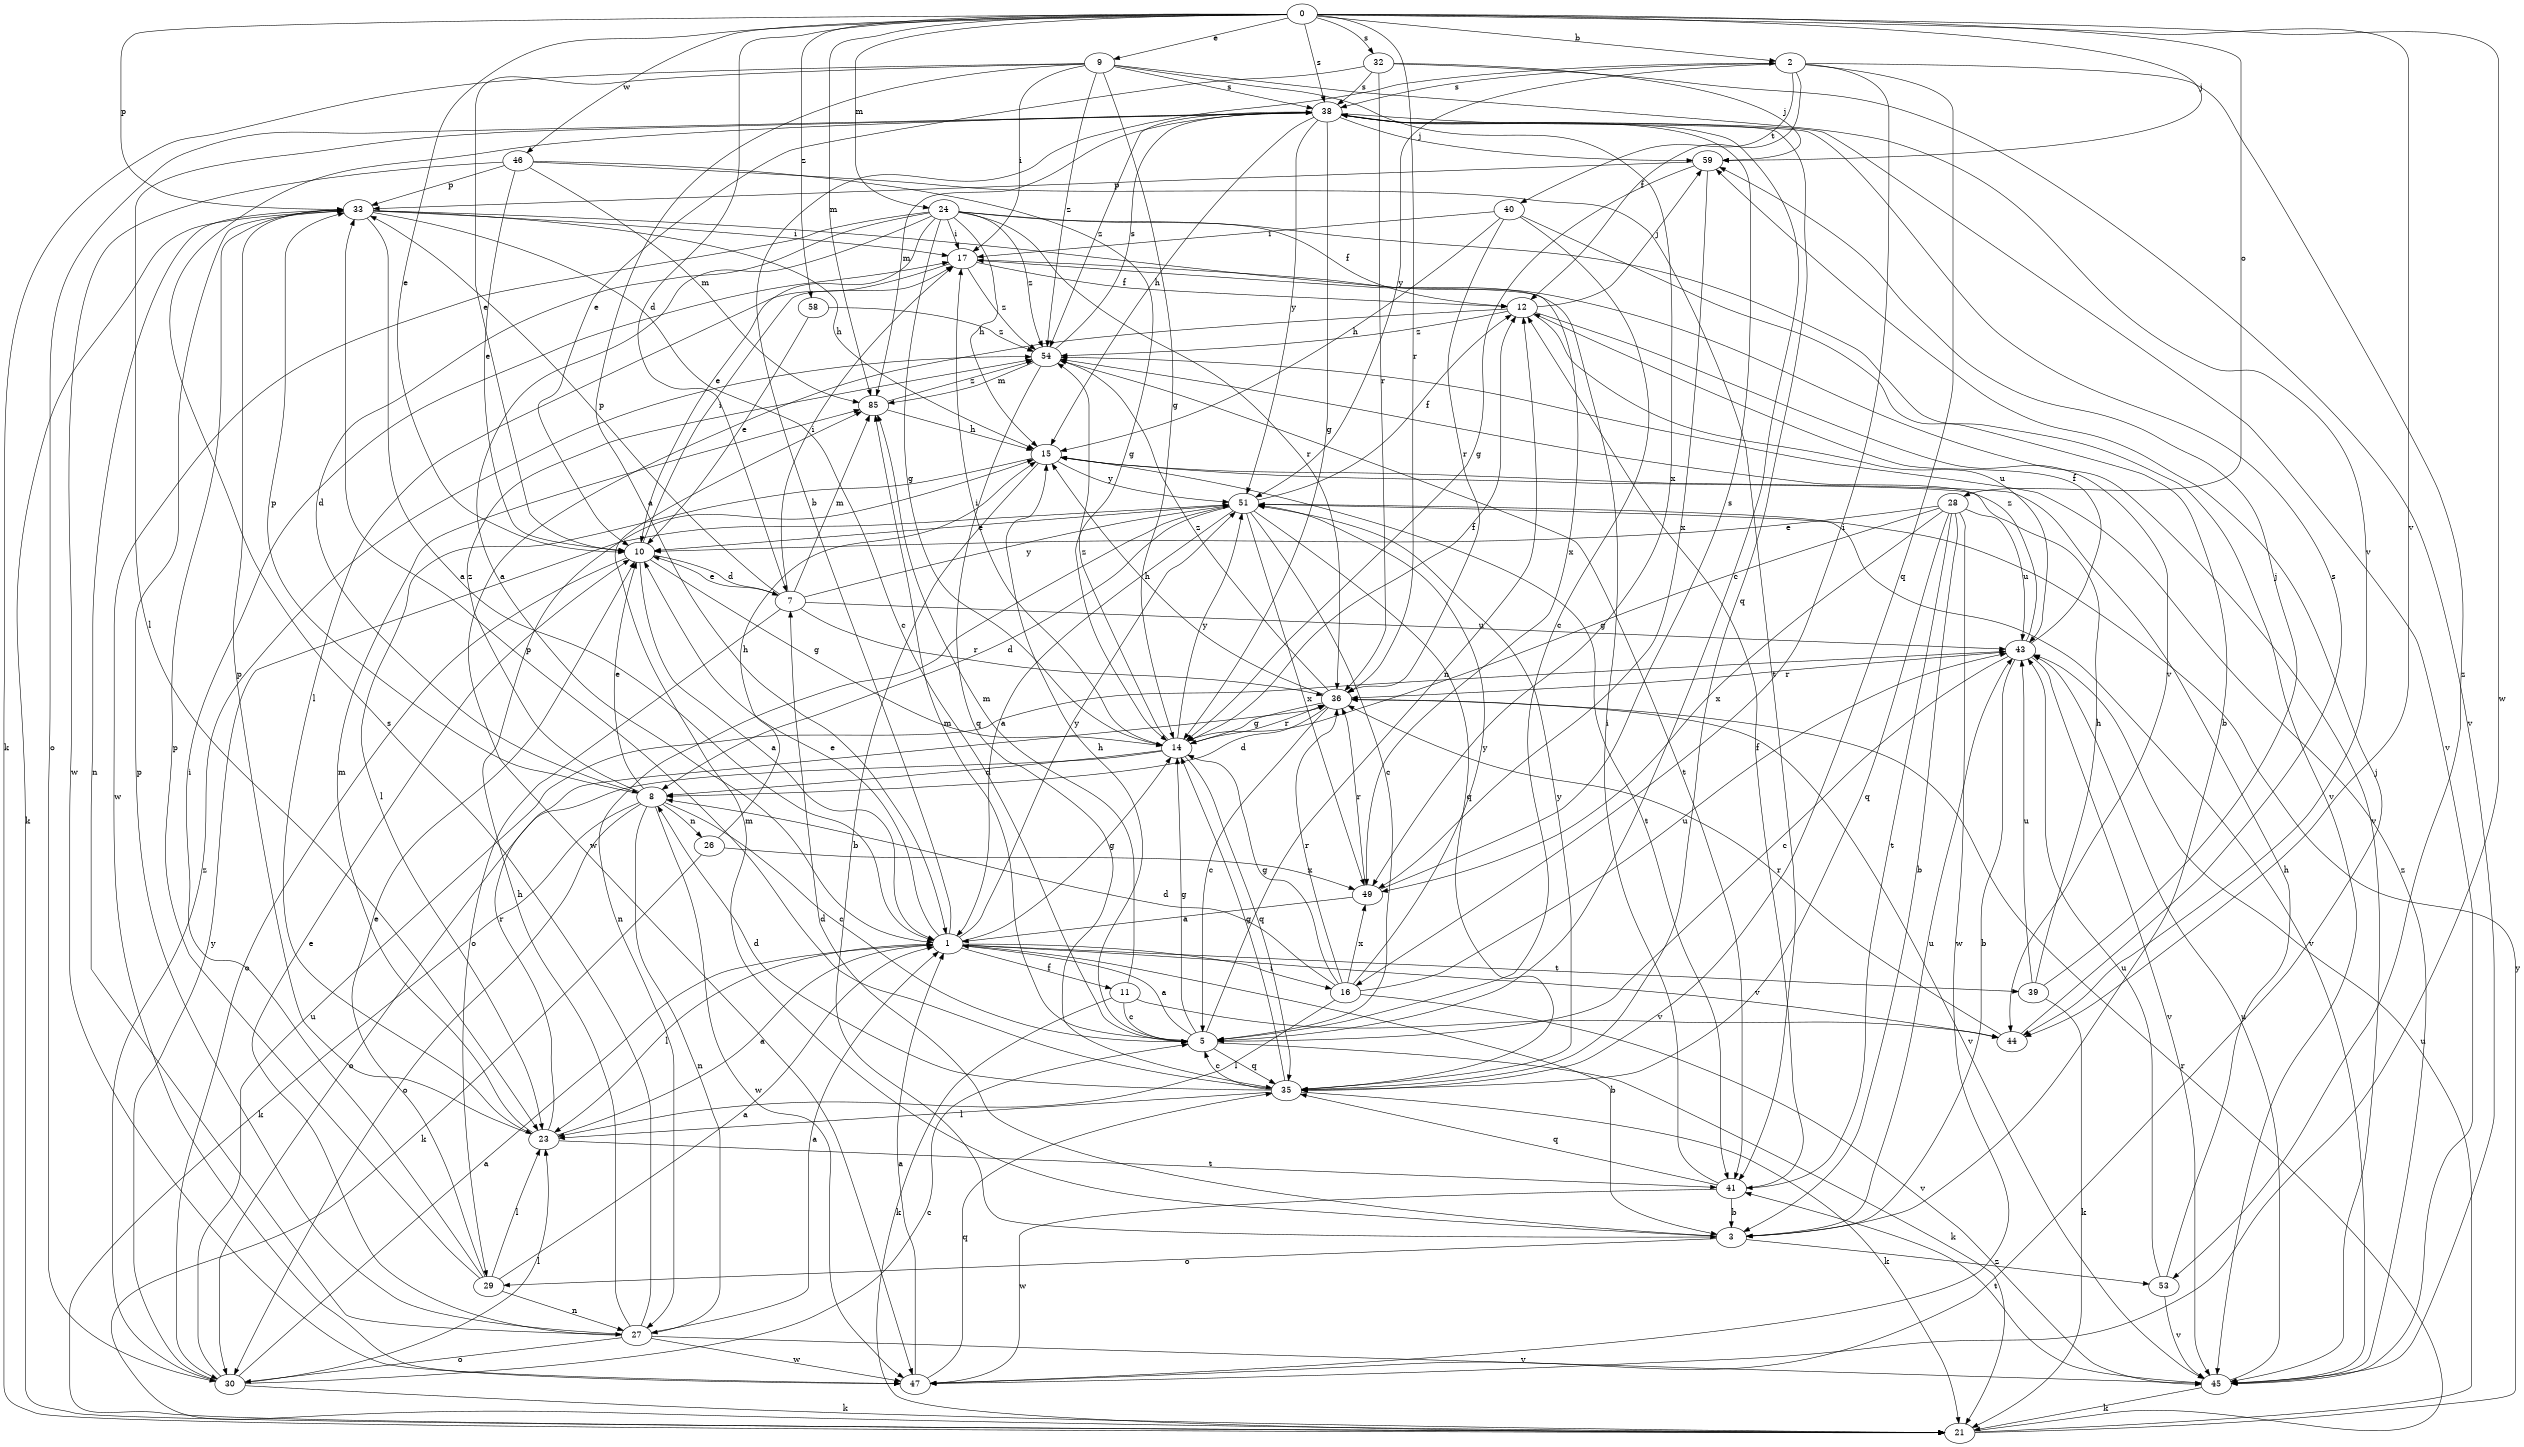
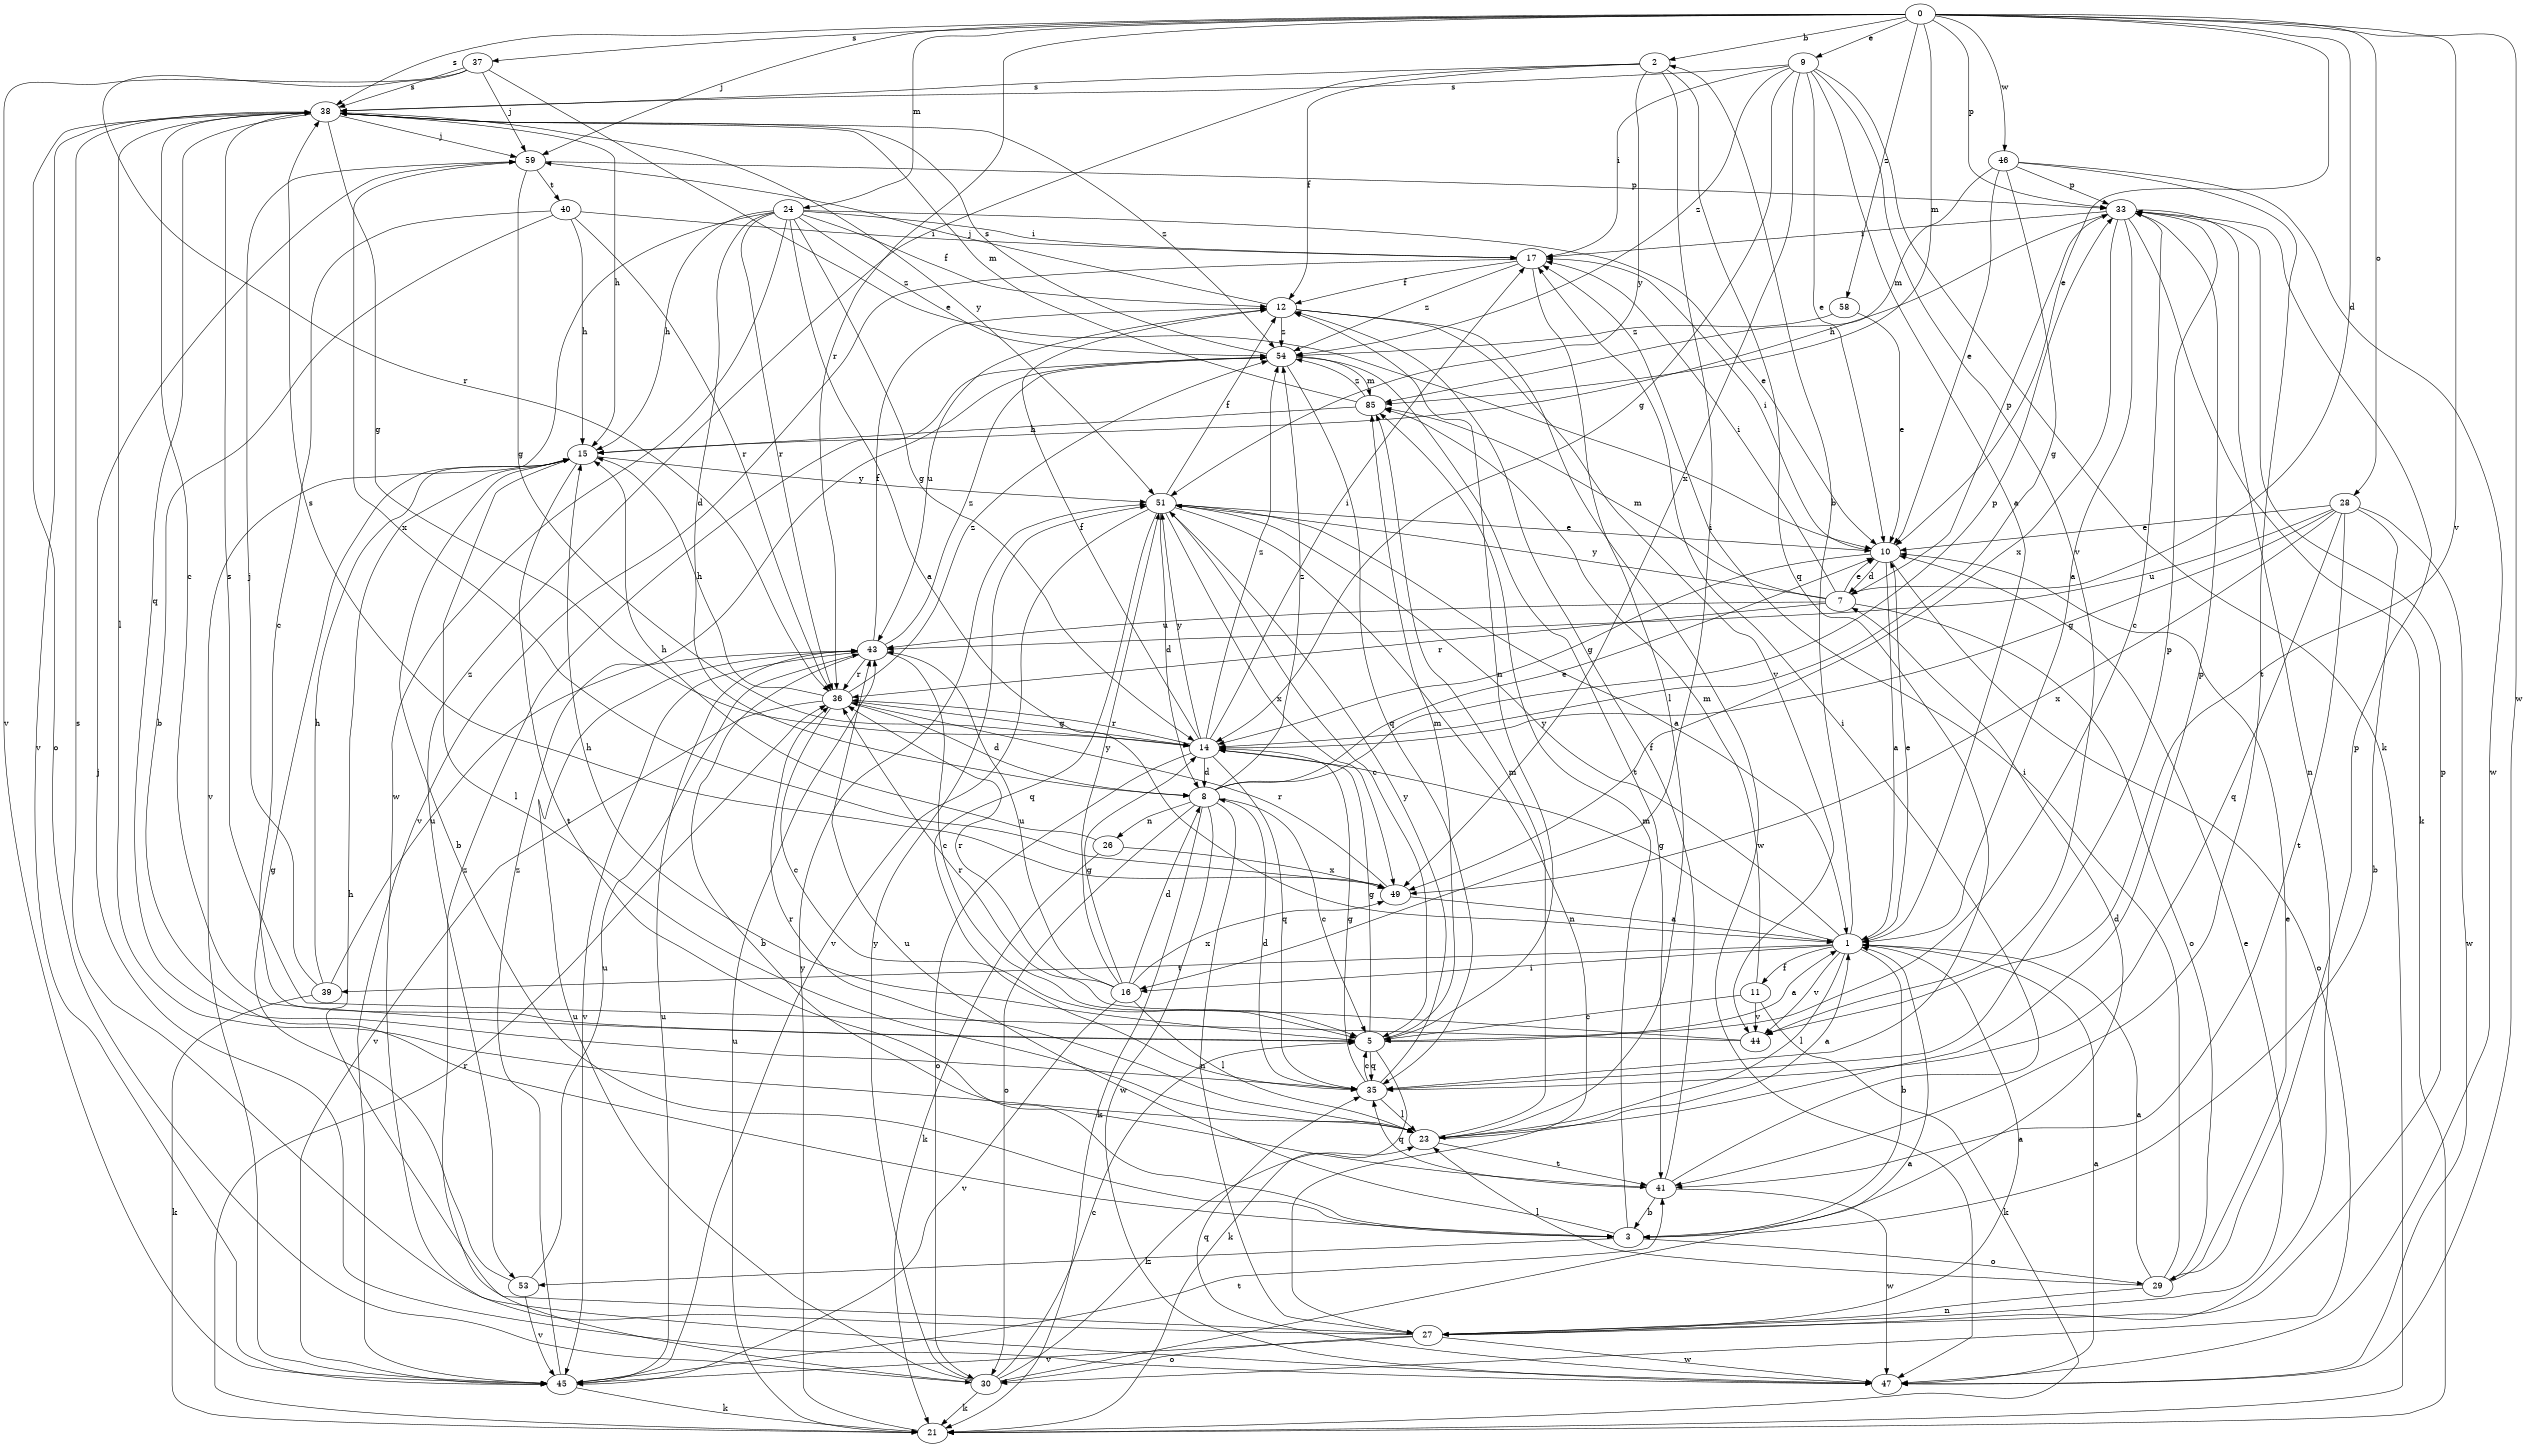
node "32": label "32" -> "37"
edge "2" -> "40": now "59" -> "40"
edge "38" -> "85": reversed
edge "53" -> "15": label "h" -> "g"
edge "35" -> "21": removed, label "k"
